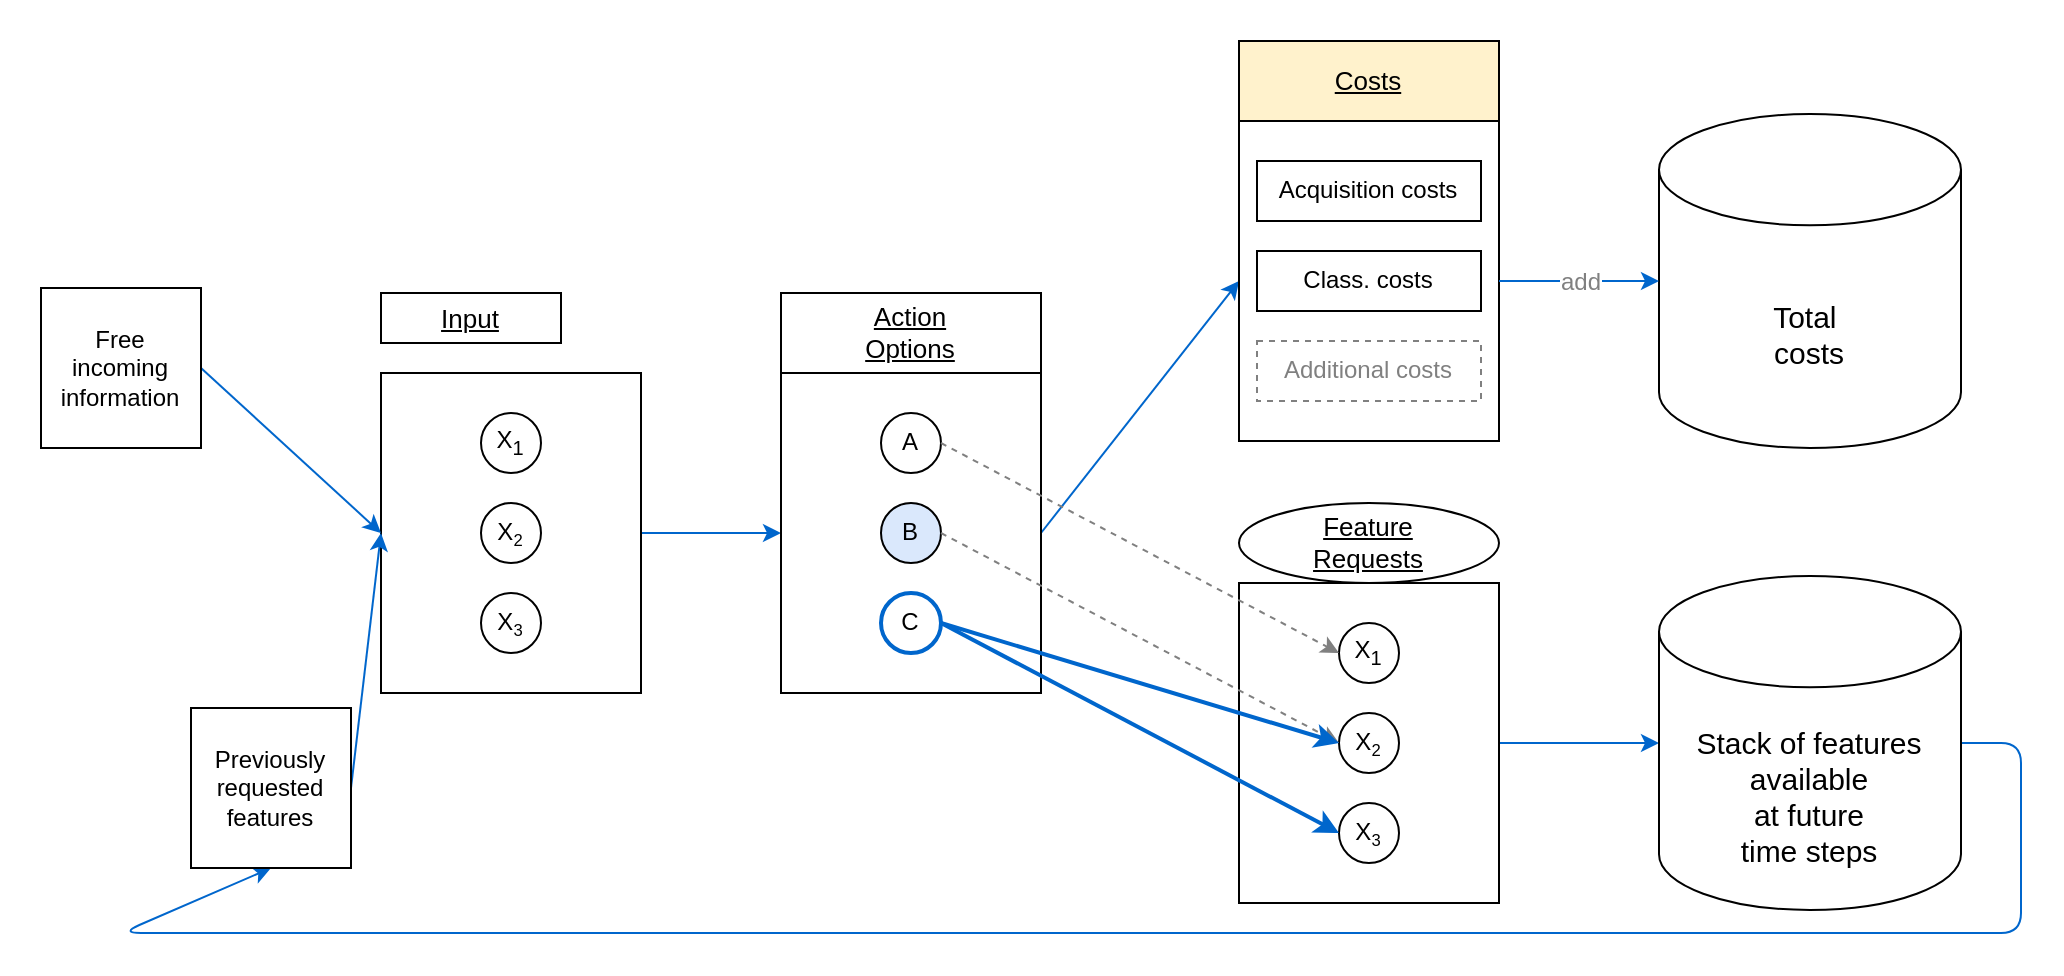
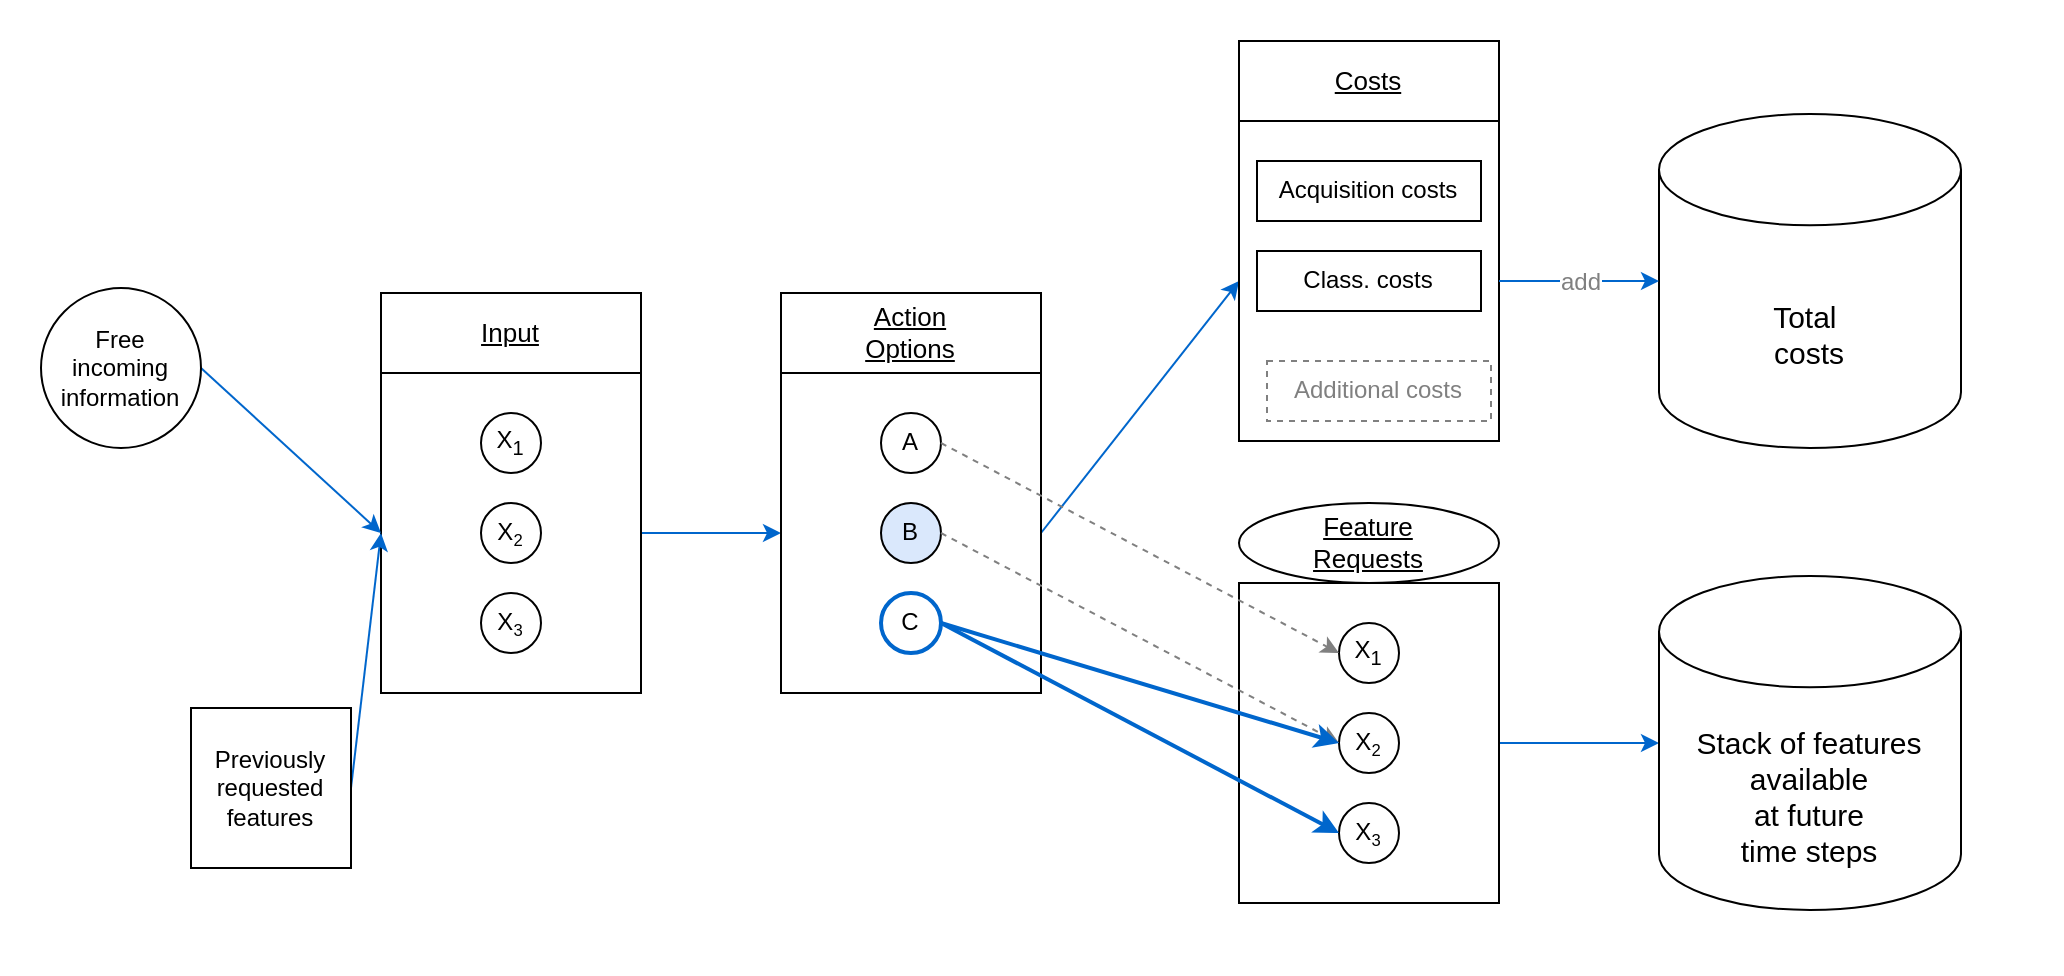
node "Costs": fillcolor #fff2cc -> #ffffff
node "Input": size 180x50 -> 260x80
node "Free incoming information": shape rectangle -> ellipse
node "Additional costs": moved (1369, 371) -> (1379, 391)
edge "Stack of features available at future time steps" -> "Previously requested features": removed
